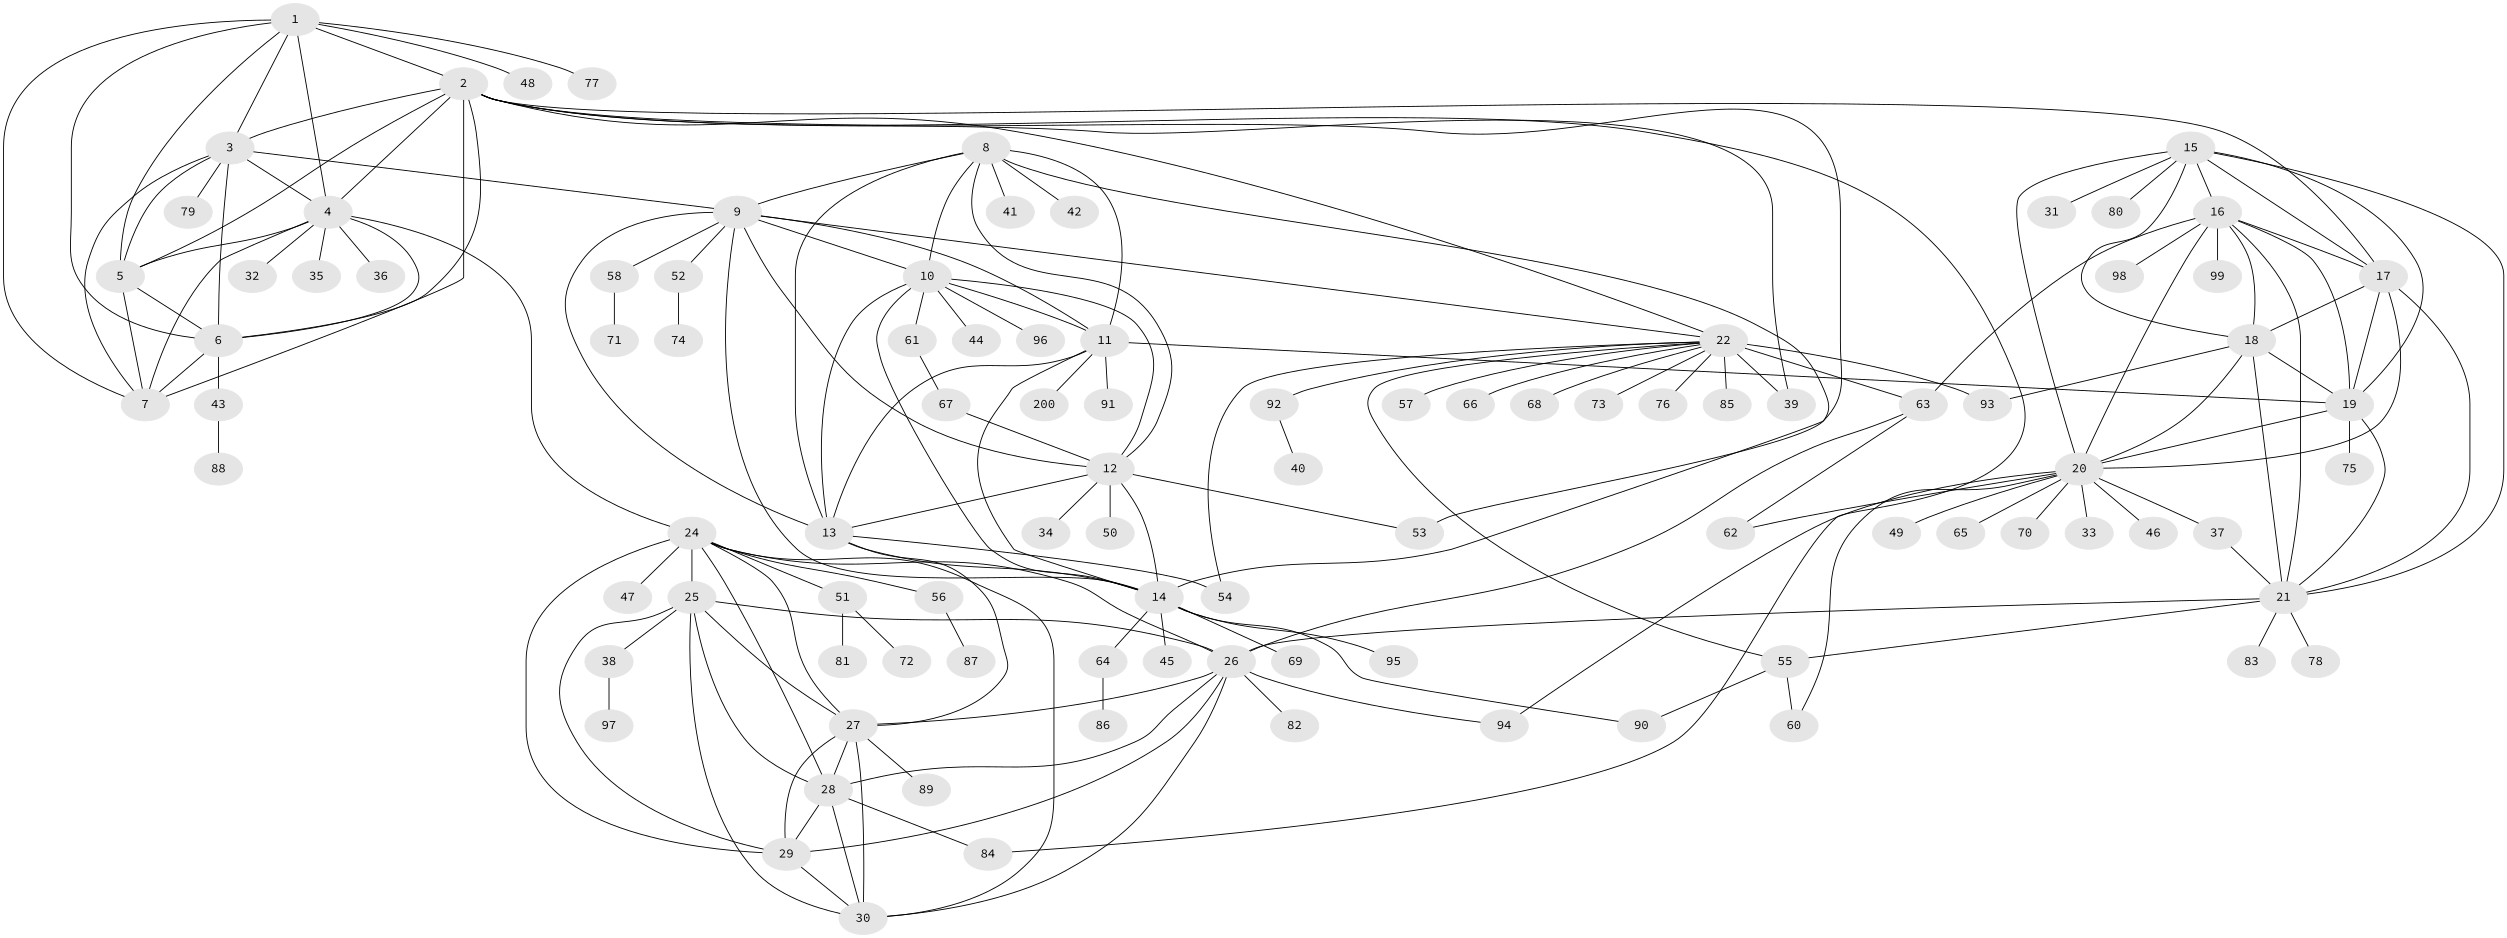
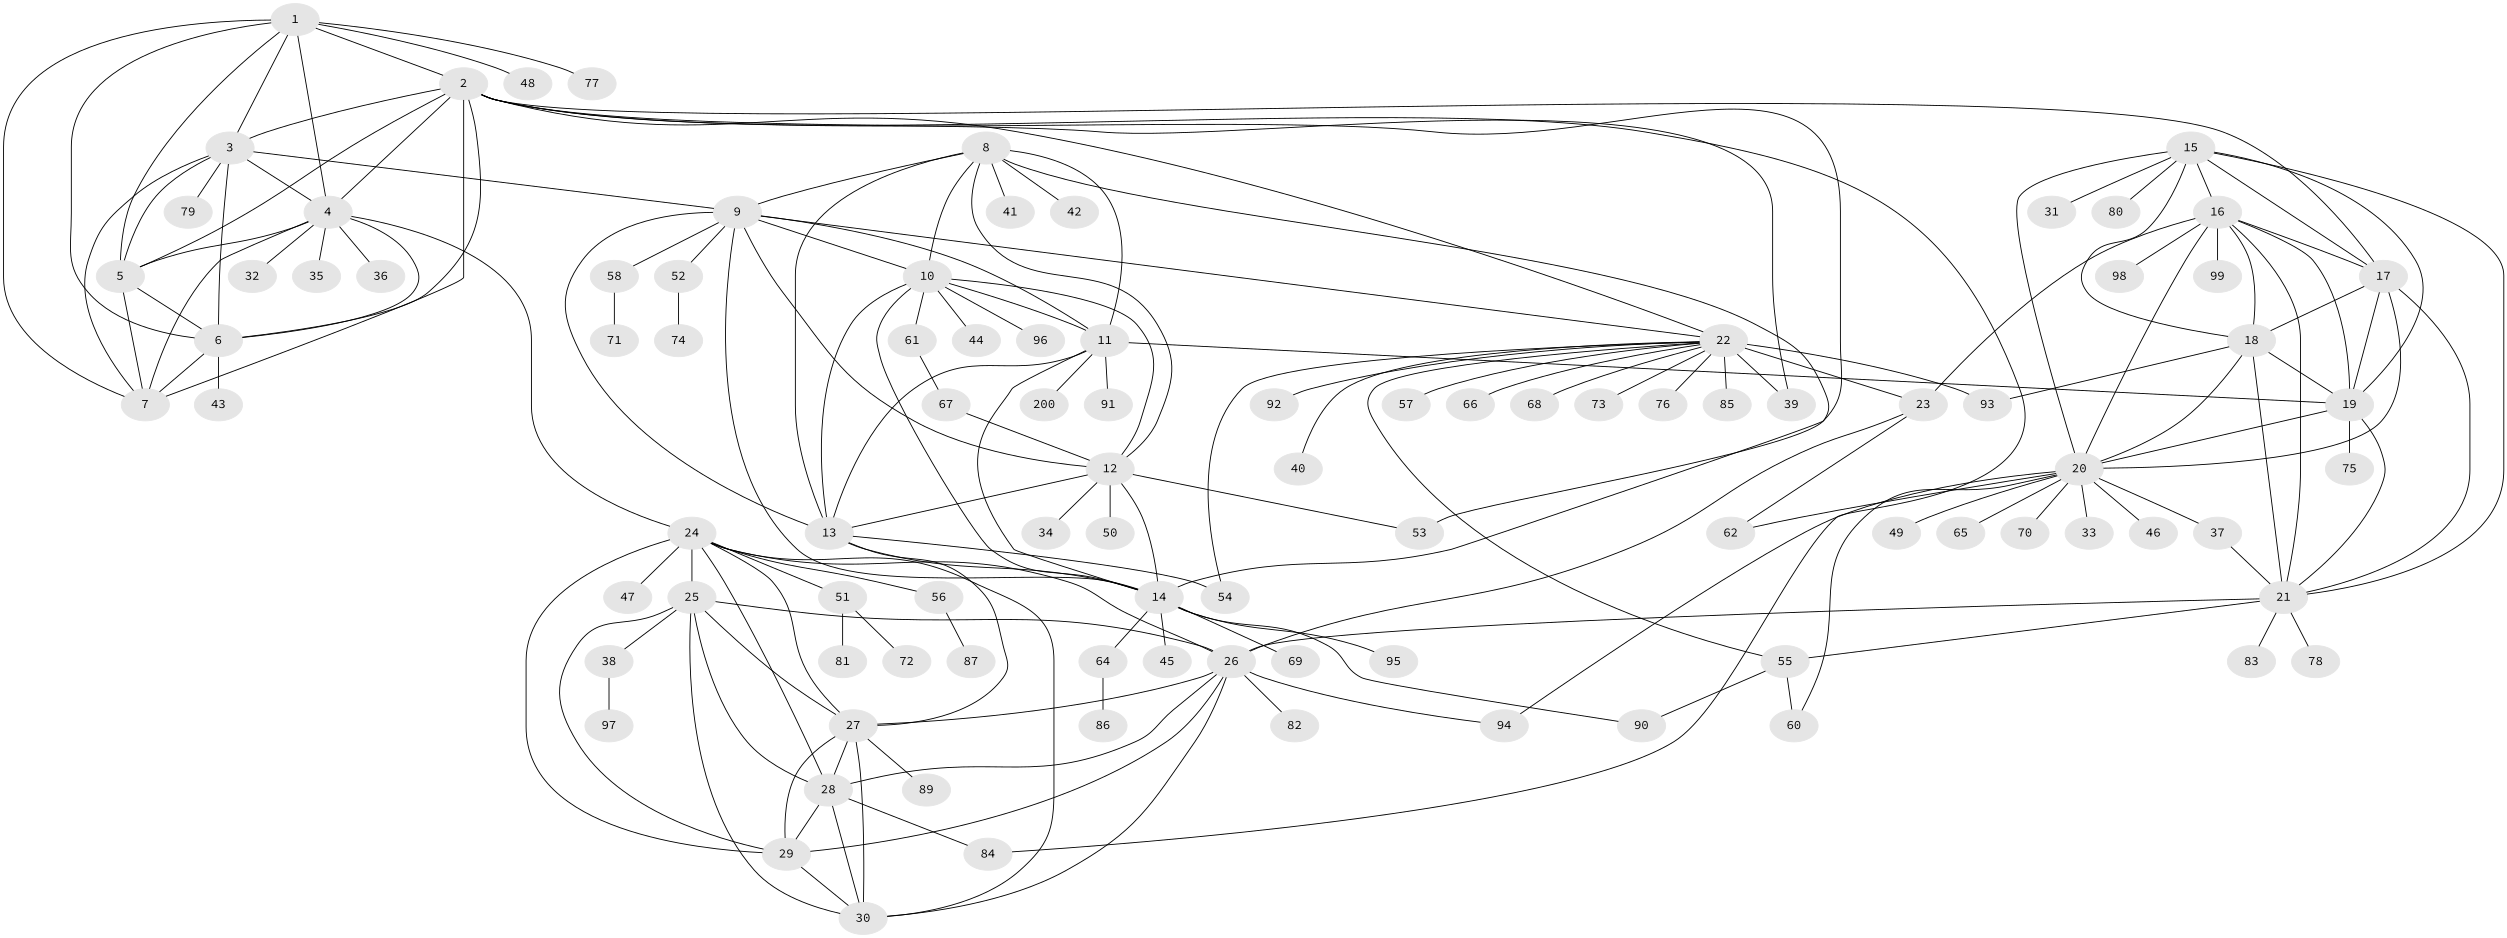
node "63": label "63" -> "23"
edge "92" -- "40": now "22" -- "40"
node "88": removed
